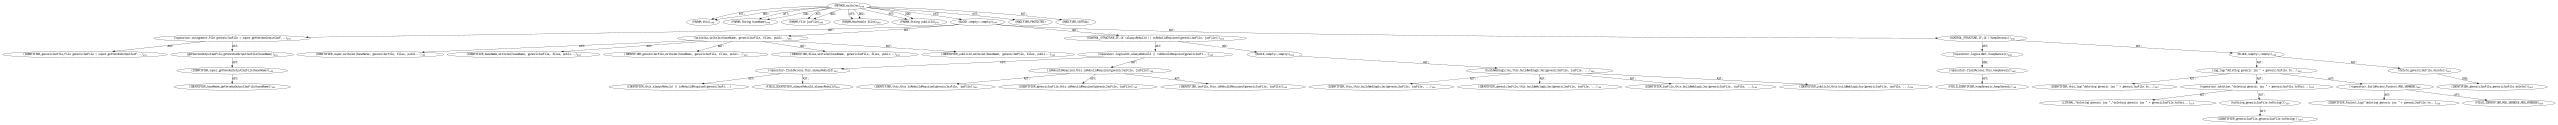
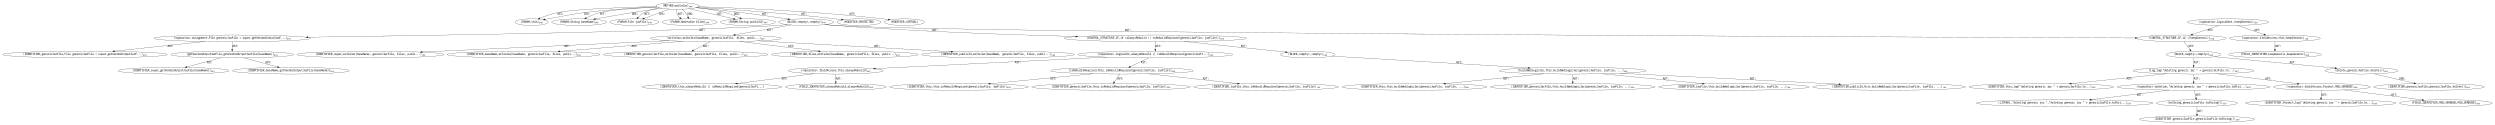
edge "(CONTROL_STRUCTURE,IF,if (!keepGeneric))" -> "(<operator>.logicalNot,!keepGeneric)": reversed
edge "(<operator>.logicalNot,!keepGeneric)" -> "(<operator>.fieldAccess,this.keepGeneric)": label "DDG: " -> "AST: "
edge "(IDENTIFIER,super,getVendorOutputJarFile(baseName))" -> "(IDENTIFIER,baseName,getVendorOutputJarFile(baseName))": now "(getVendorOutputJarFile,getVendorOutputJarFile(baseName))" -> "(IDENTIFIER,baseName,getVendorOutputJarFile(baseName))"
